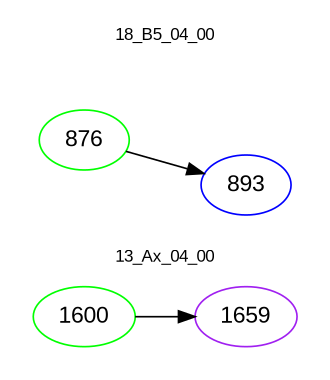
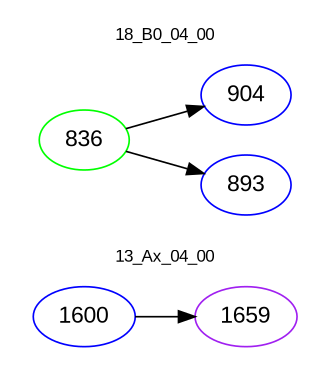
cluster "18_B5_04_00": label "18_B5_04_00" -> "18_B0_04_00"
node "904": added
node "876": label "876" -> "836"
node "1600": color green -> blue
